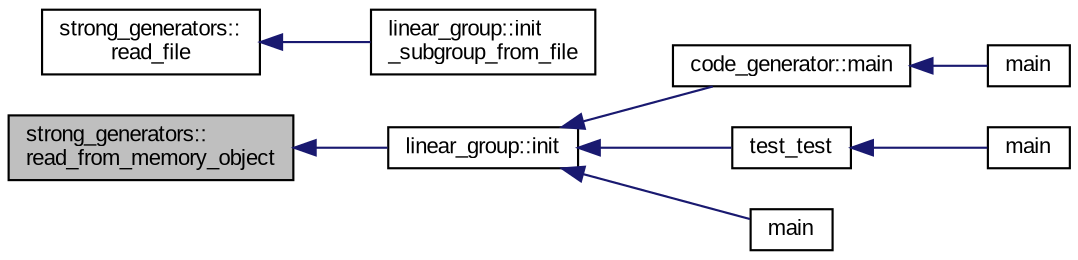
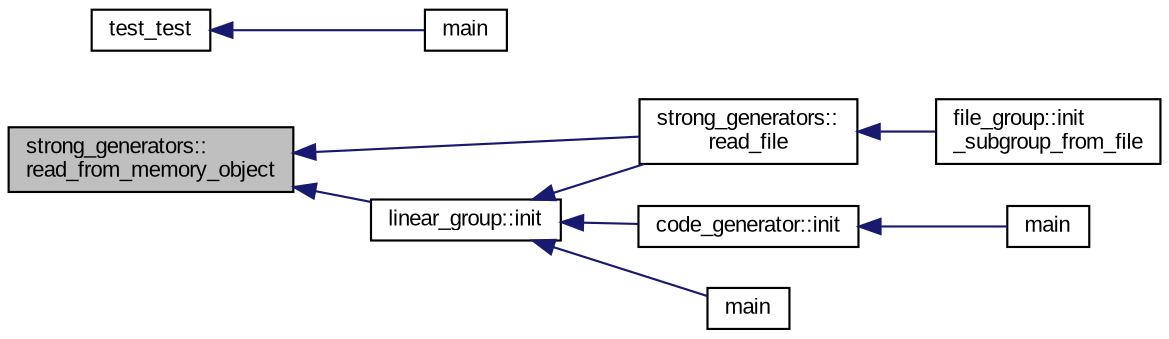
node "linear_group::init _subgroup_from_file": label "linear_group::init _subgroup_from_file" -> "file_group::init _subgroup_from_file"
node "code_generator::main": label "code_generator::main" -> "code_generator::init"
edge "strong_generators:: read_file" -> "strong_generators:: read_from_memory_object": added
edge "test_test" -> "linear_group::init": now "strong_generators:: read_file" -> "linear_group::init"
